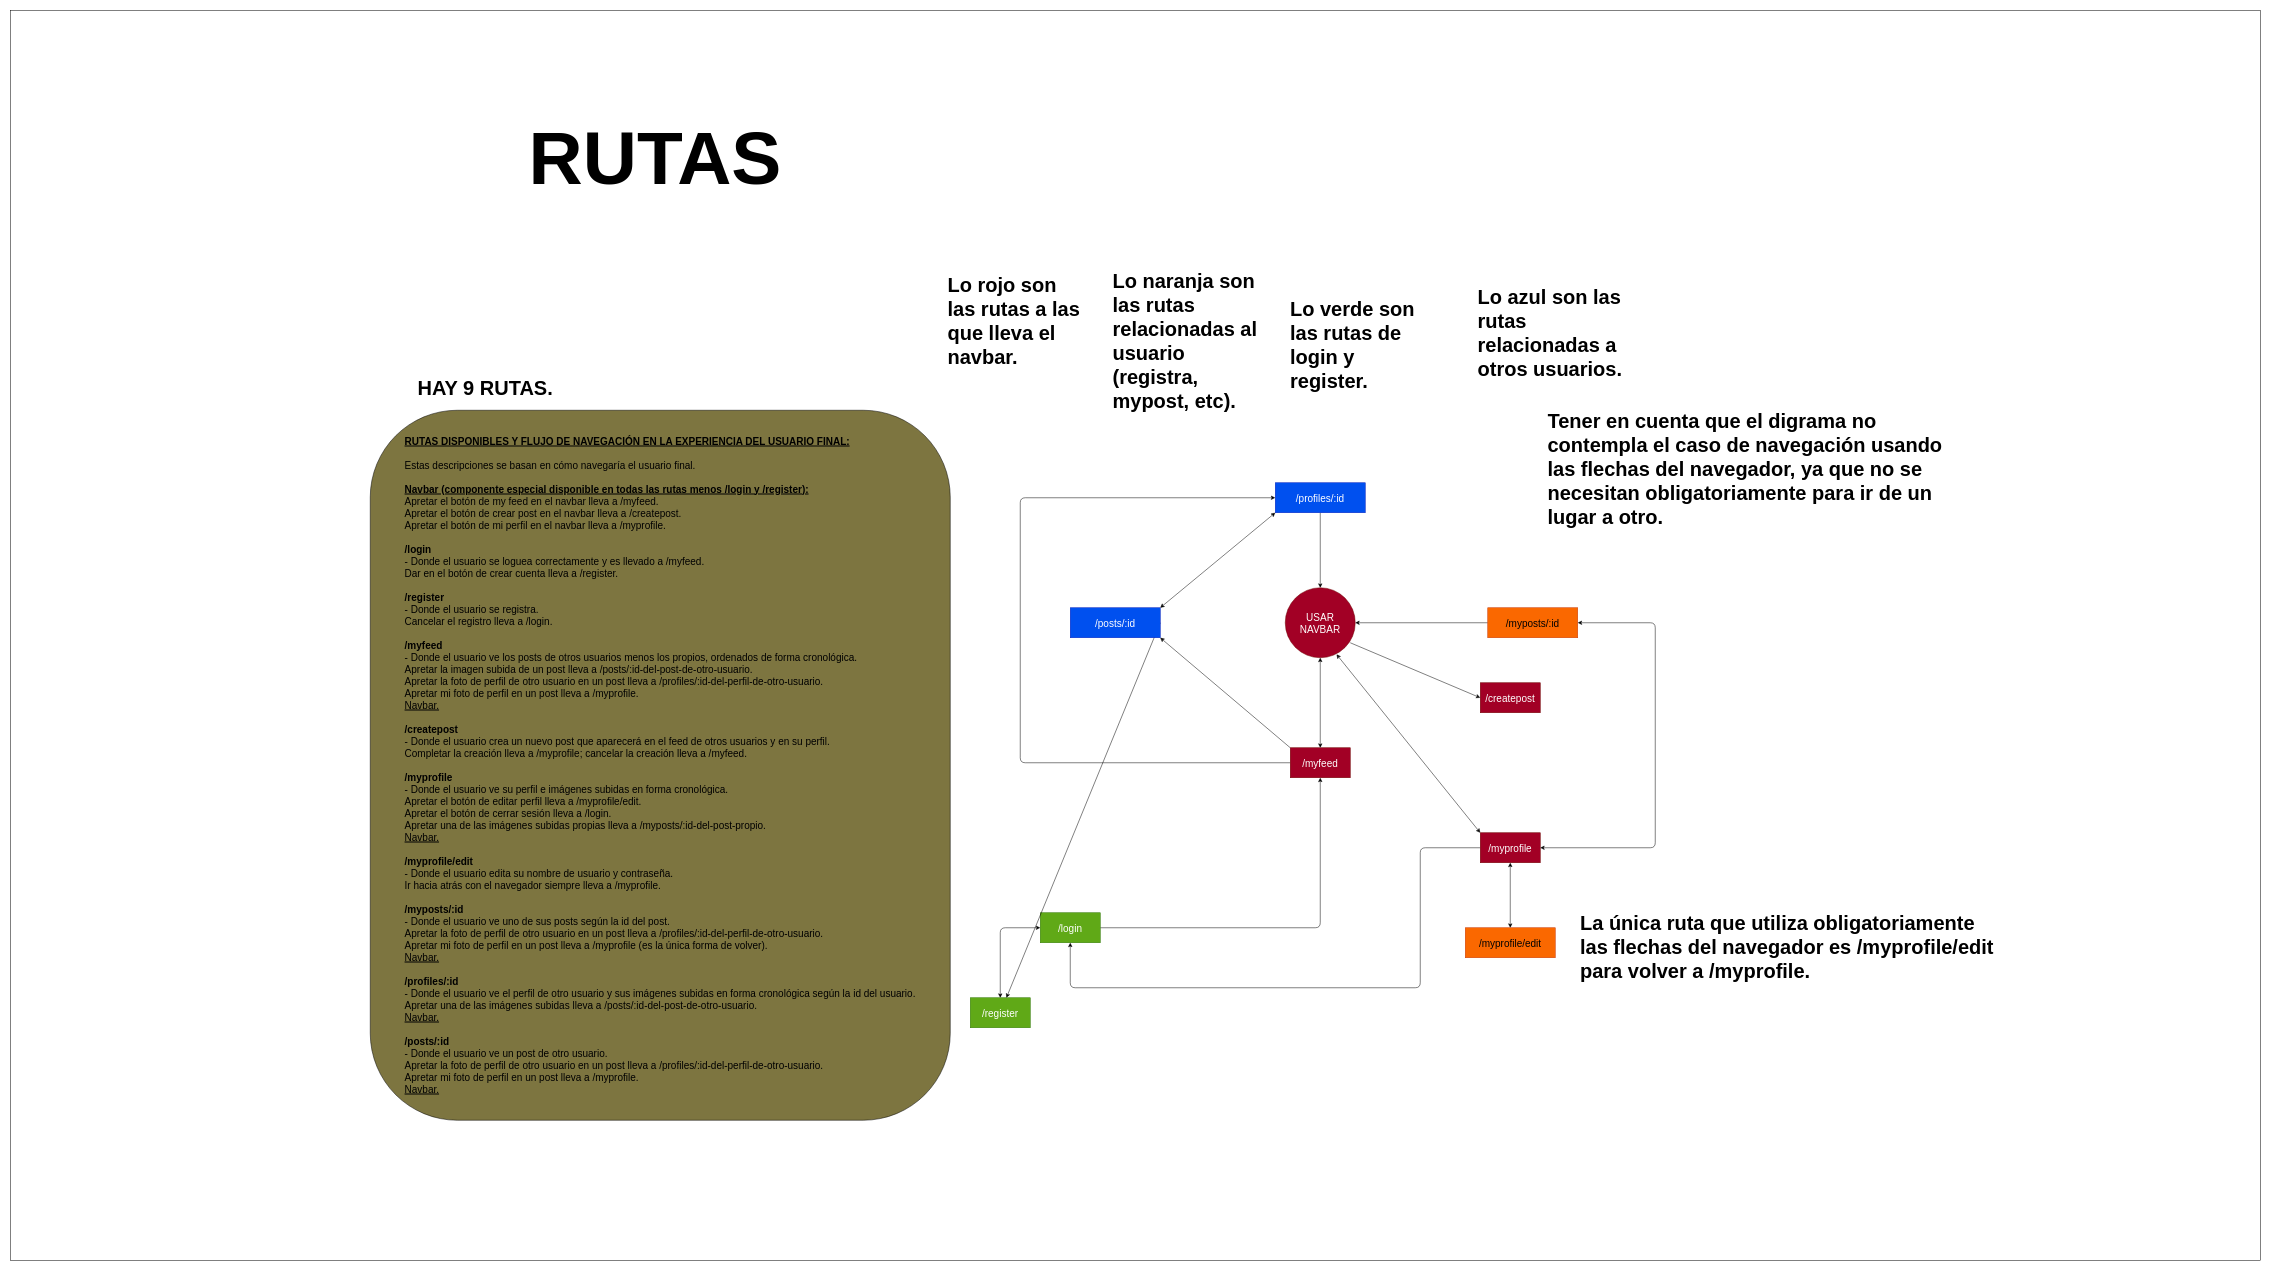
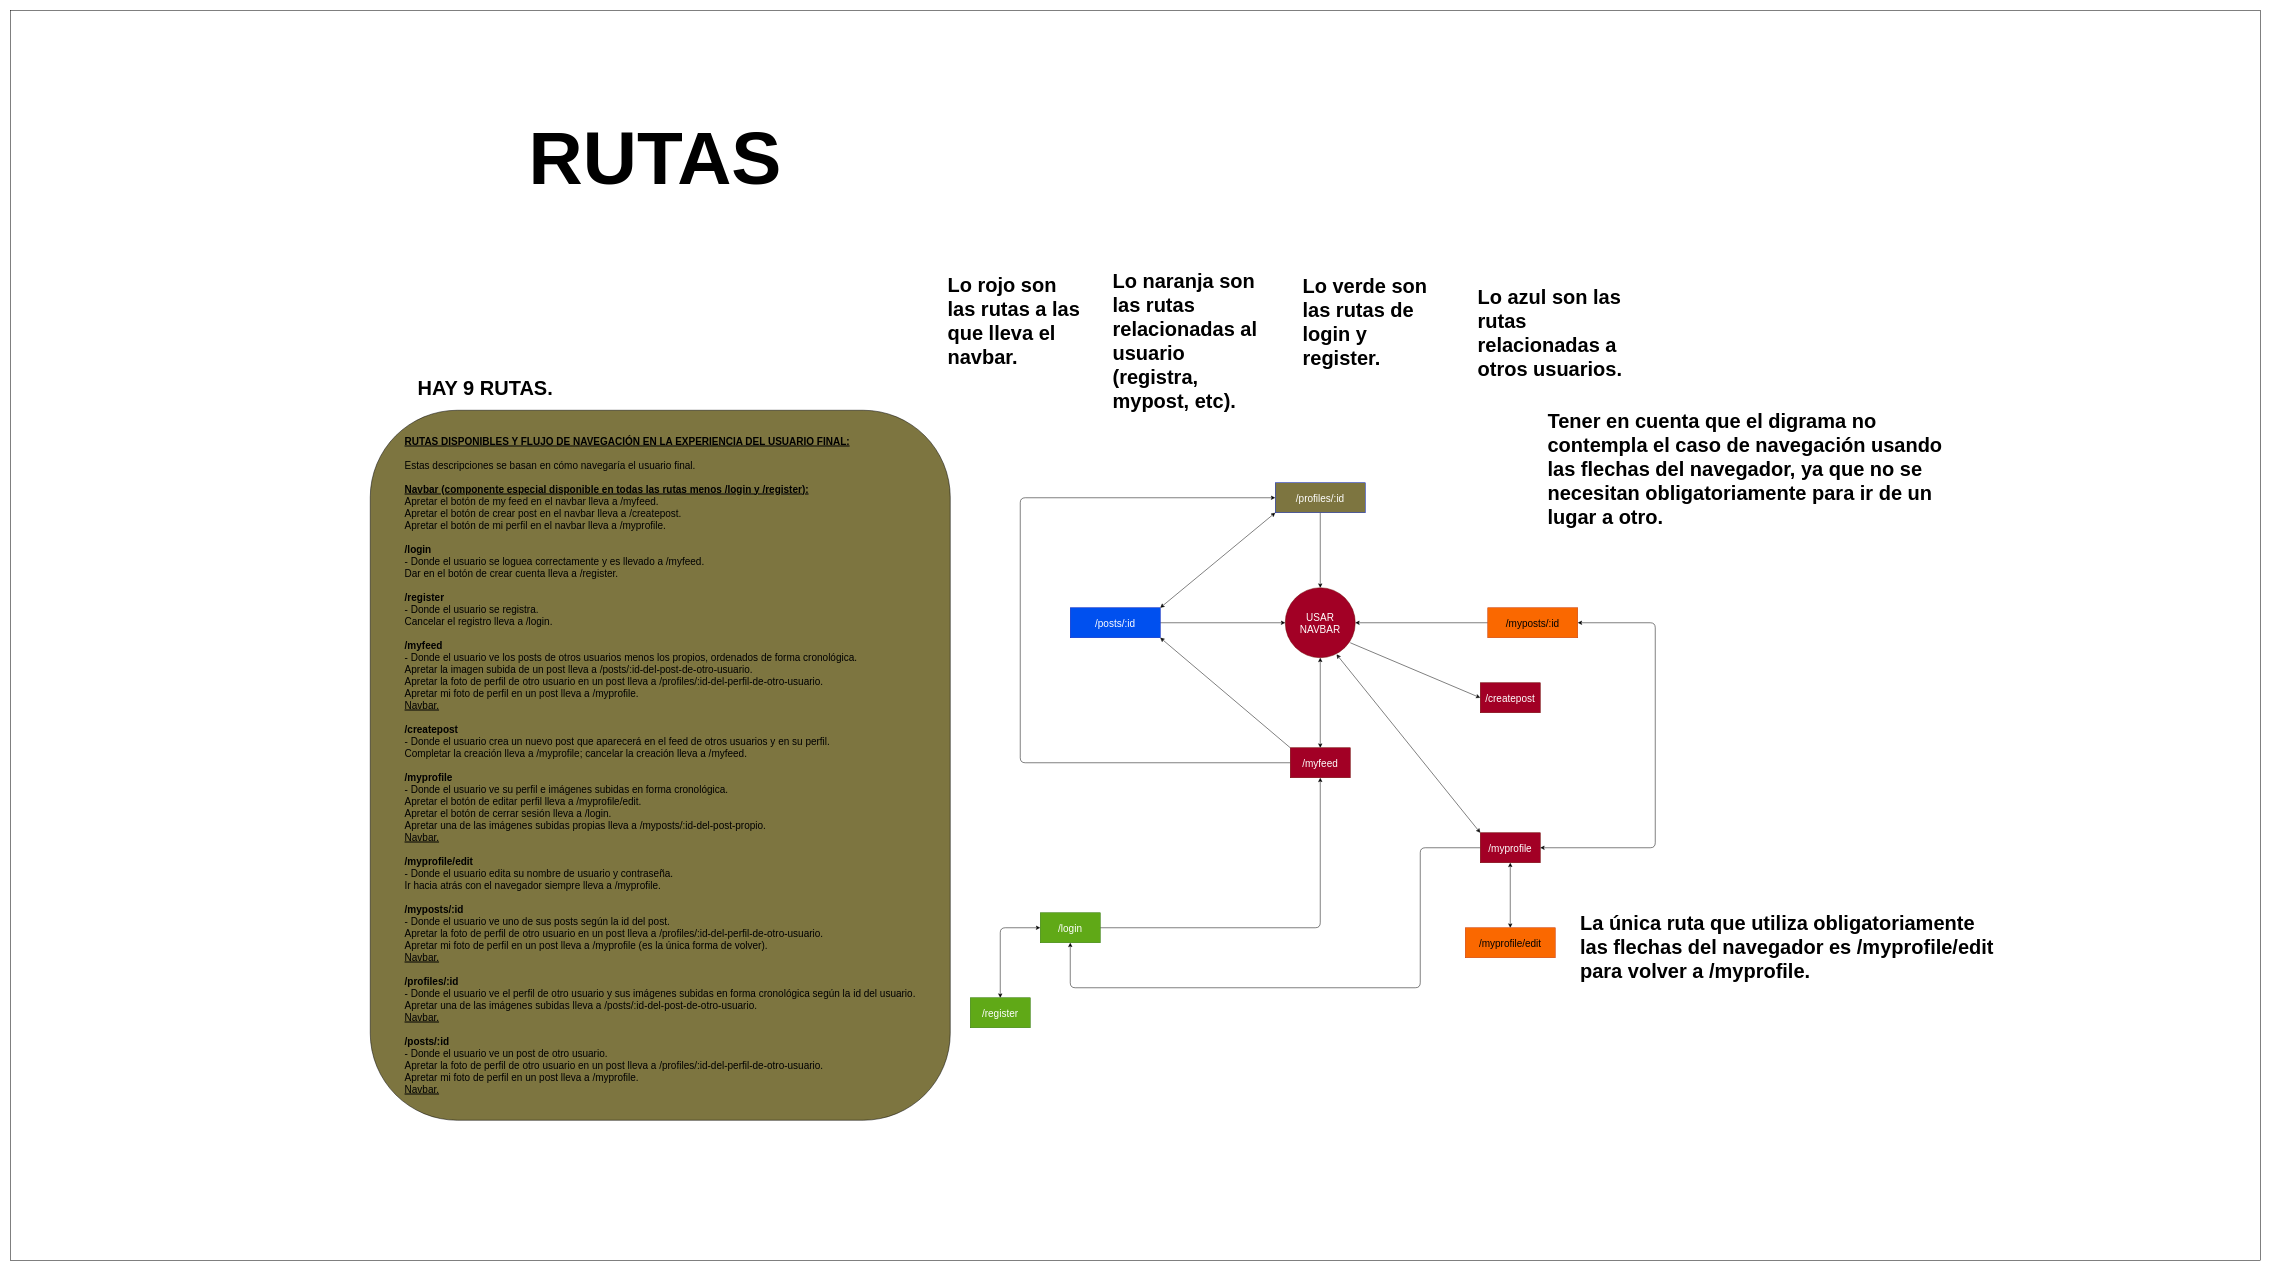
node "Lo verde son las rutas de login y register.": moved (1363, 354) -> (1375, 332)
node "/profiles/:id": fillcolor #0050ef -> #7d7540
edge "/posts/:id" -> "/register": now "/posts/:id" -> "USAR NAVBAR"
